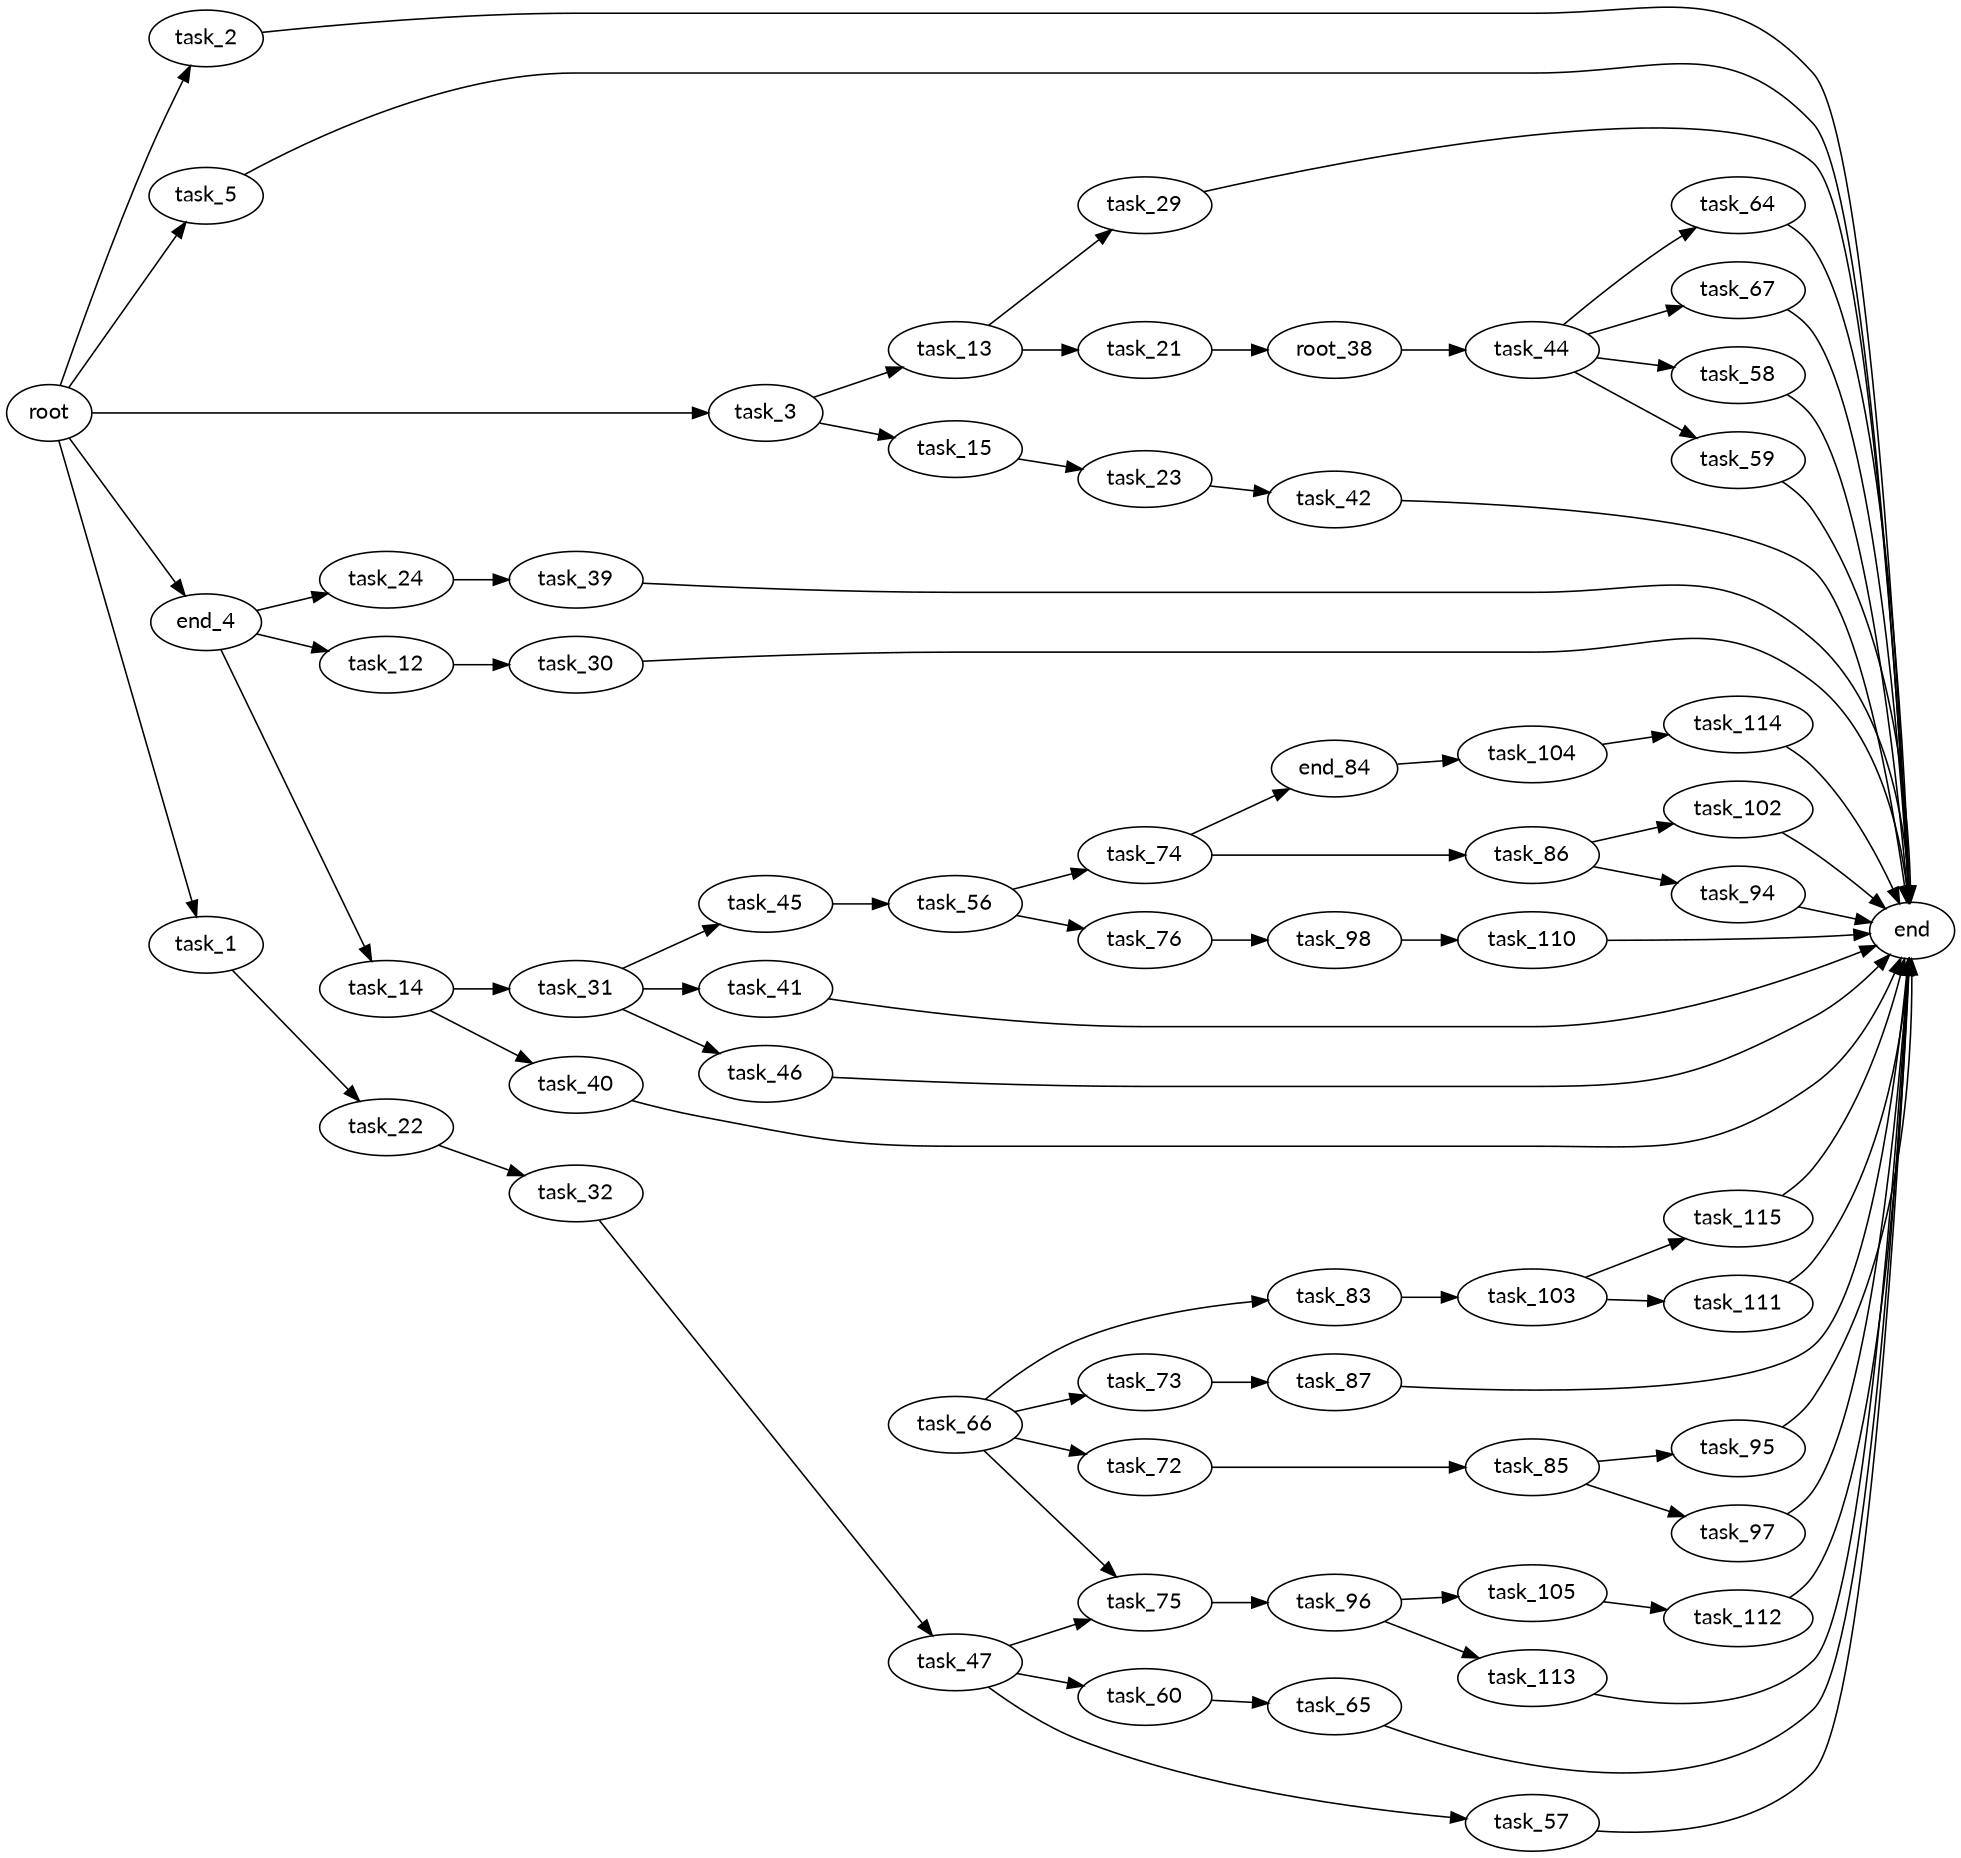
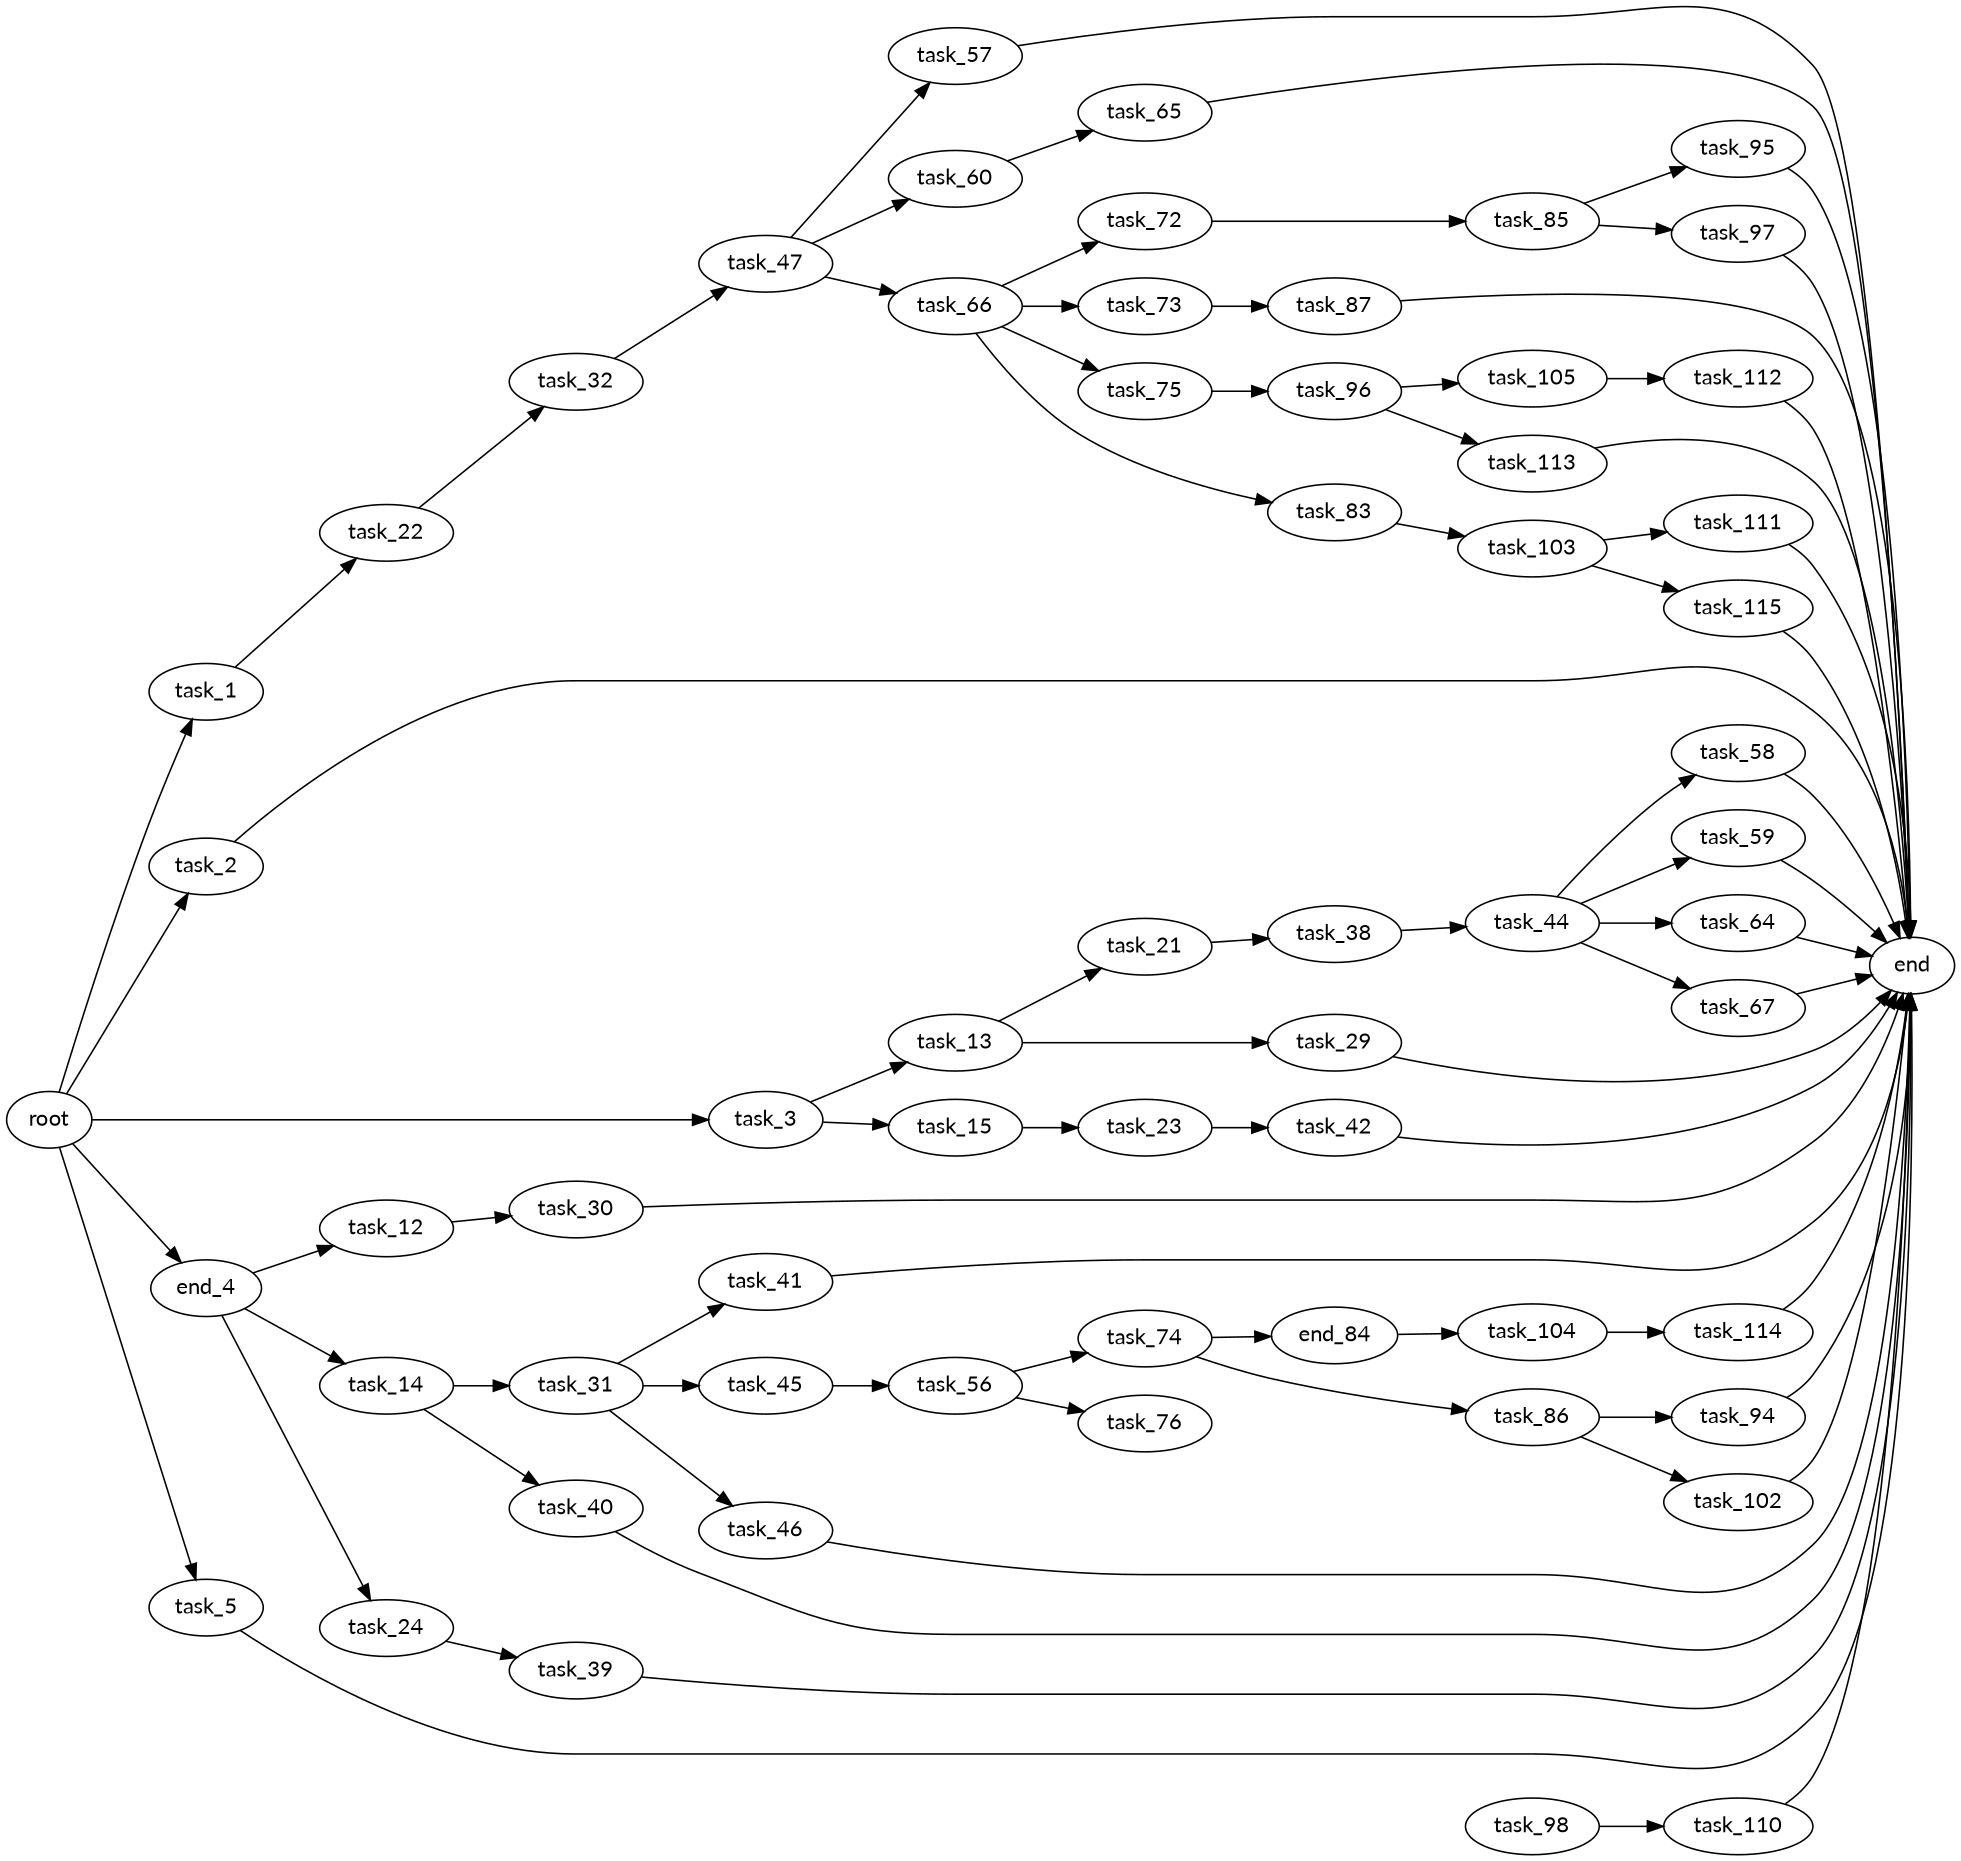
node "root_38": label "root_38" -> "task_38"
edge "task_76" -> "task_98": removed
edge "task_47" -> "task_75": now "task_47" -> "task_66"
